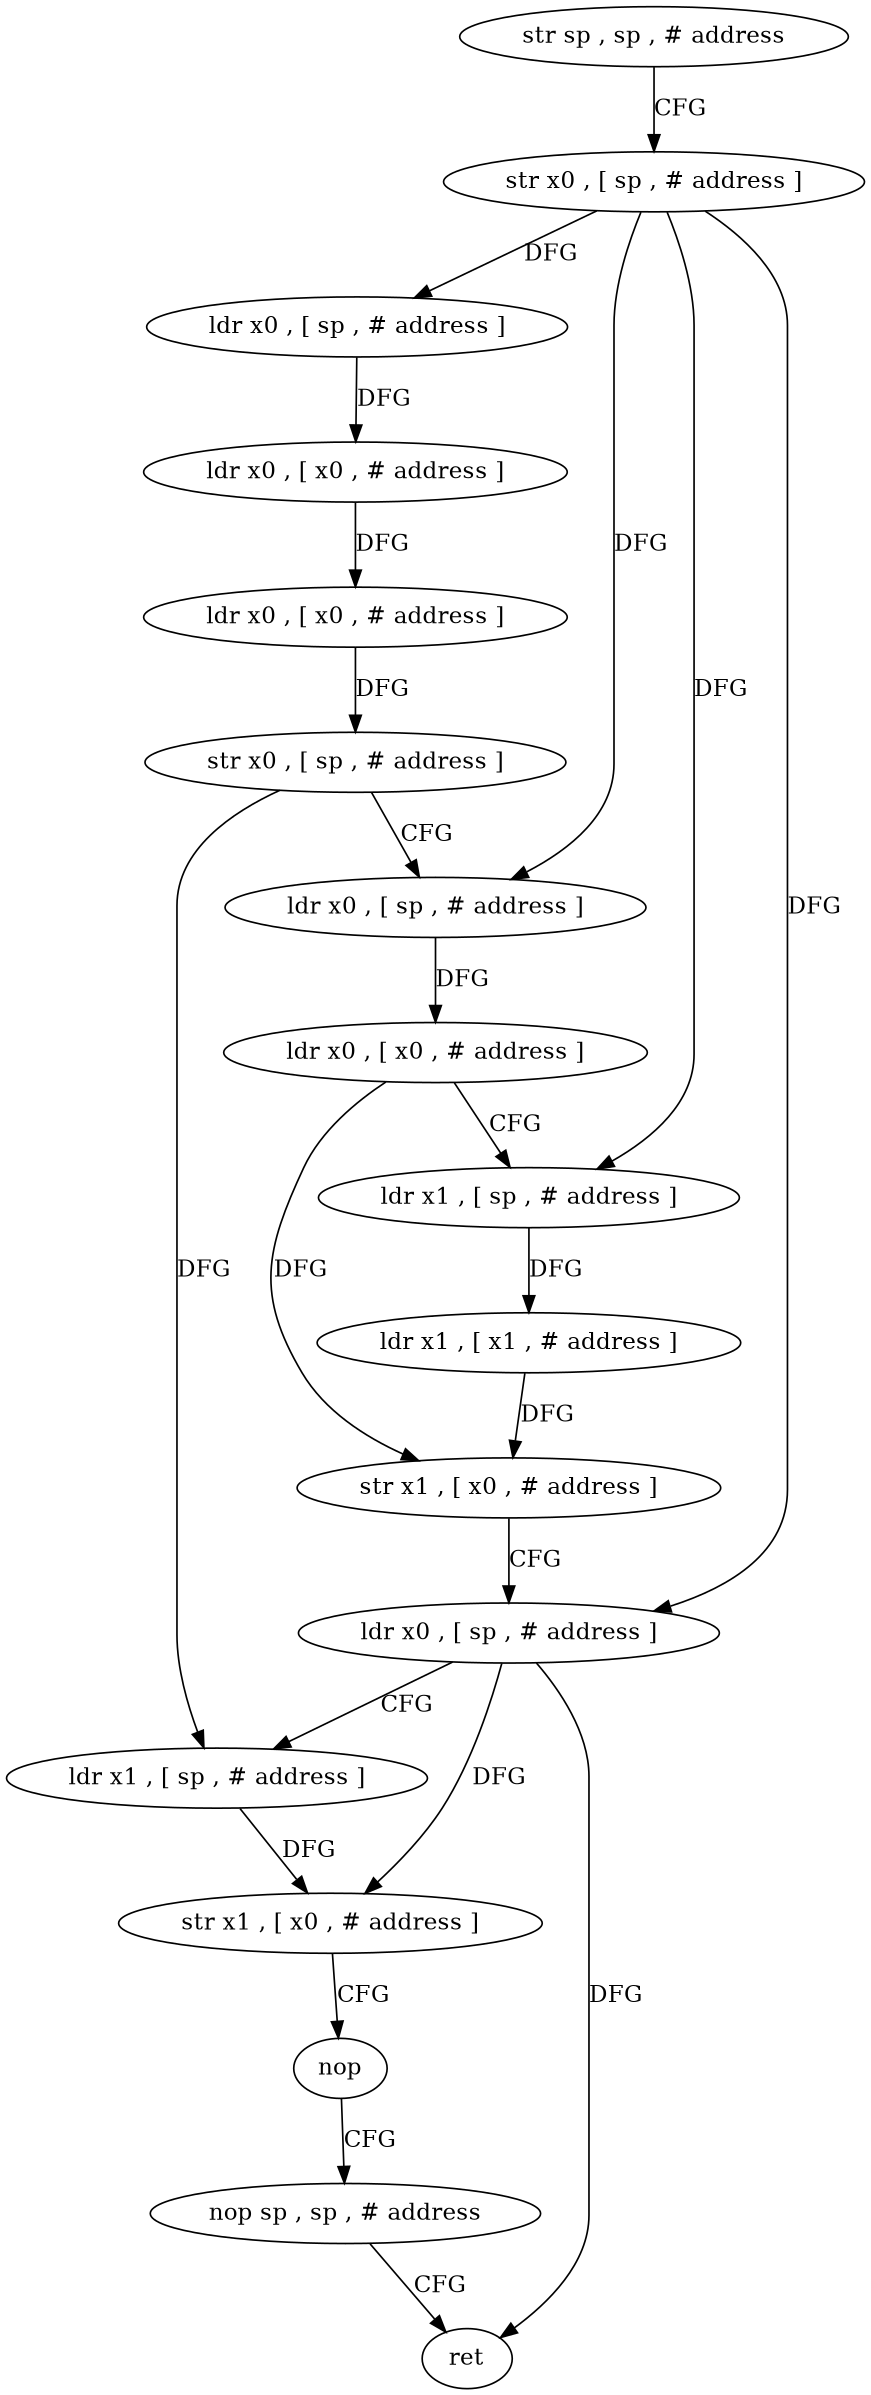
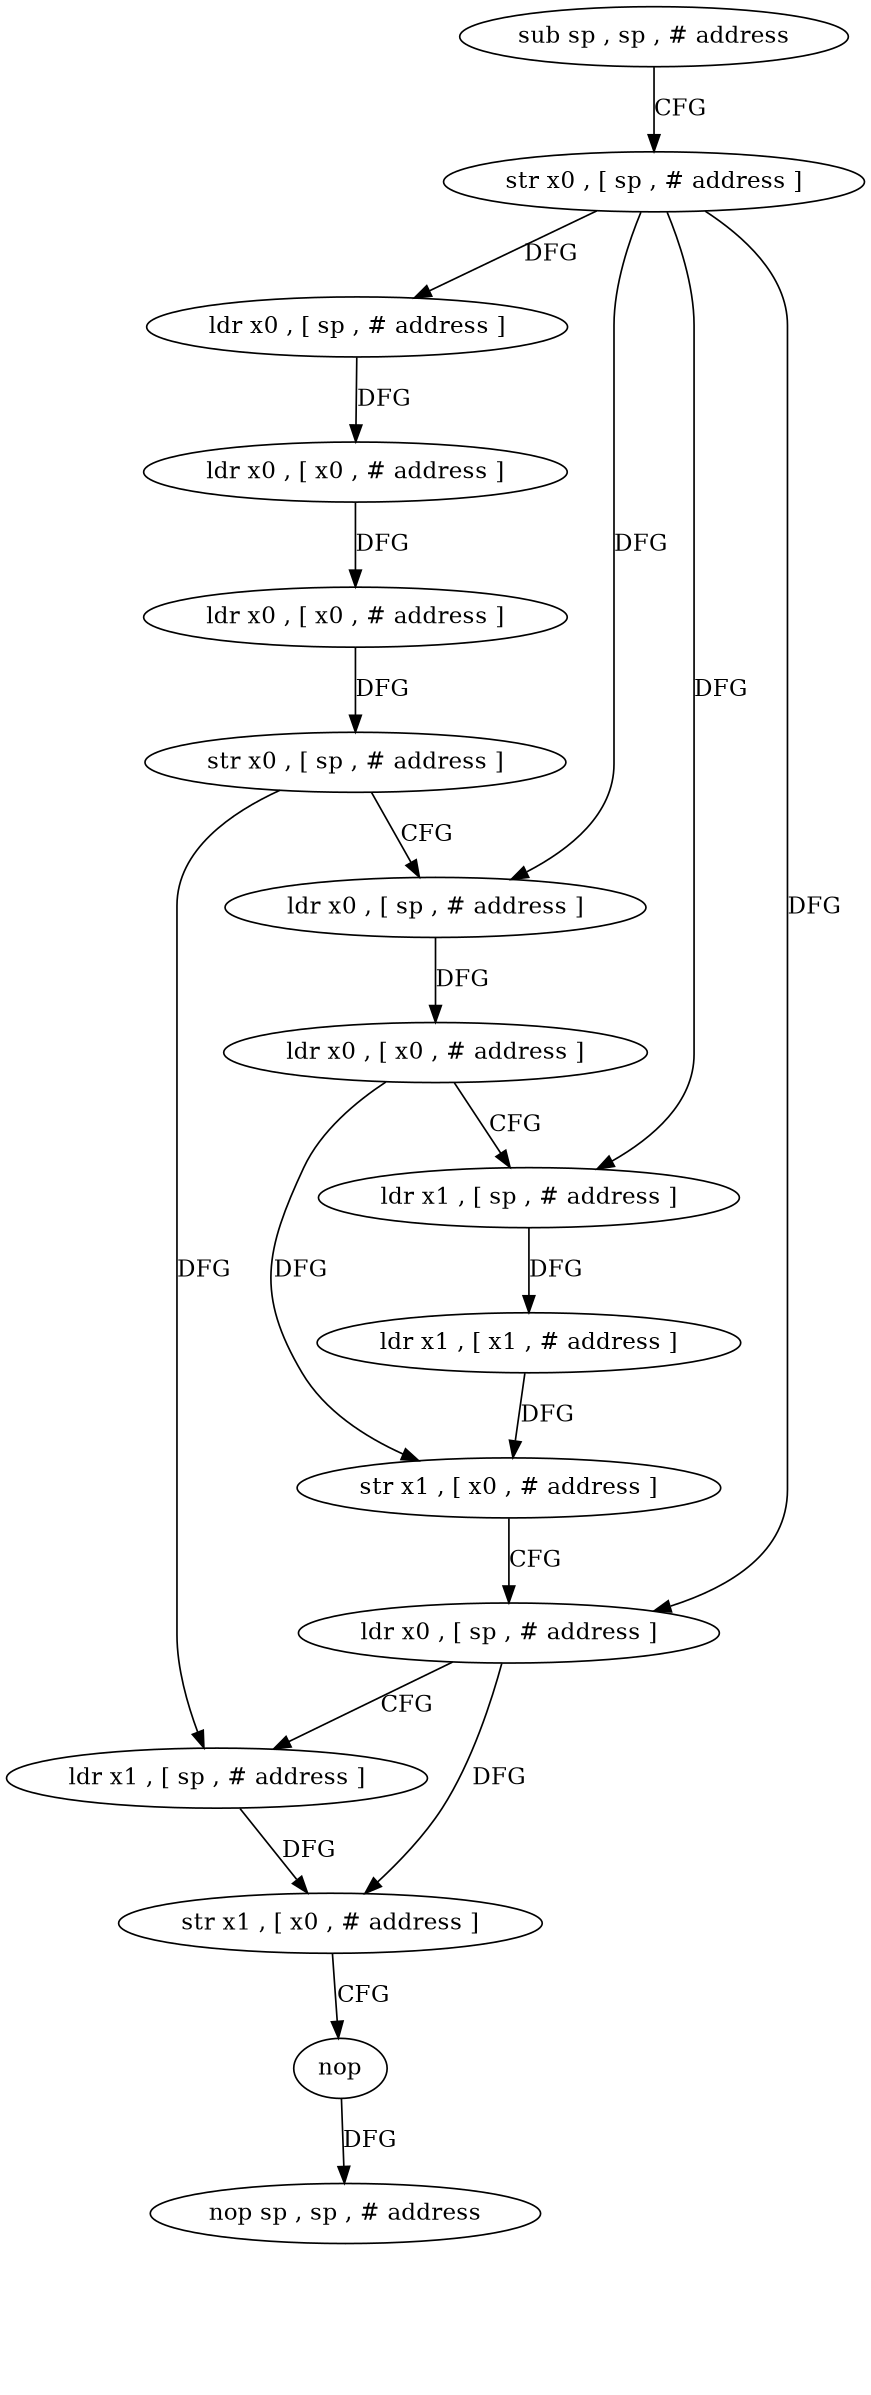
node "str sp , sp , # address": label "str sp , sp , # address" -> "sub sp , sp , # address"
edge "nop" -> "nop sp , sp , # address": label "CFG" -> "DFG"
node "ret": removed
